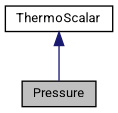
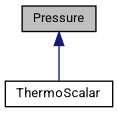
edge "Pressure" -> "ThermoScalar": reversed
